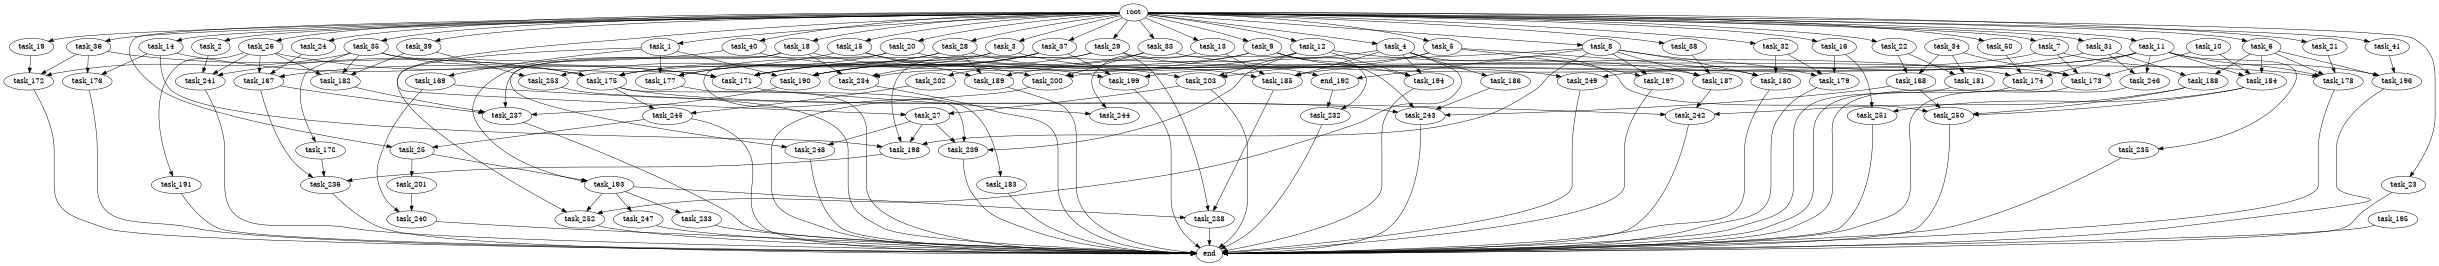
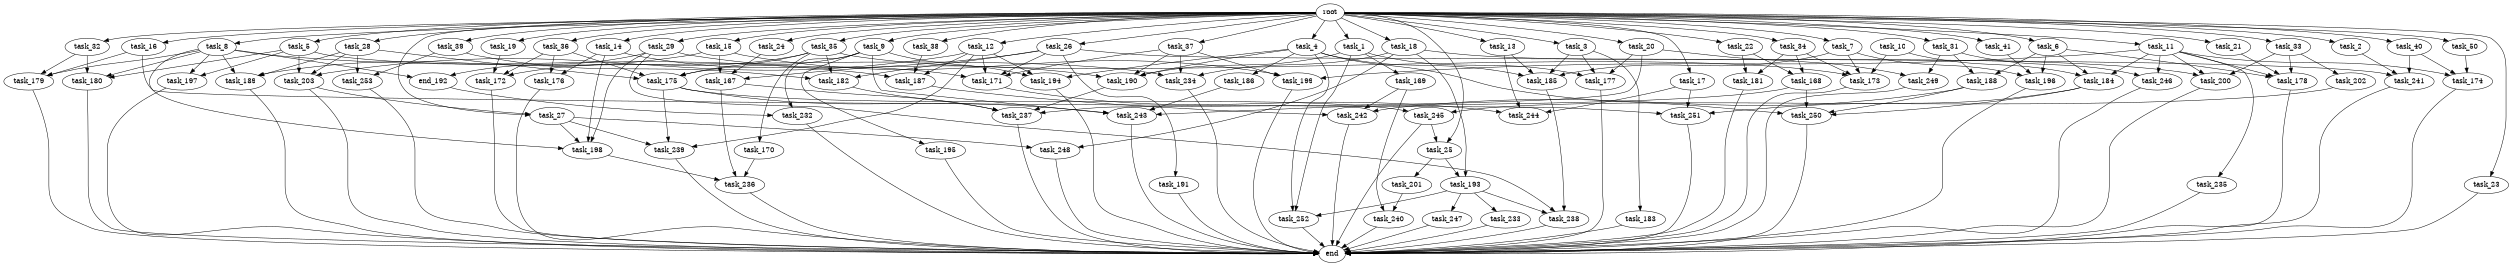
edge "root" -> "task_34": added
edge "task_9" -> "task_171": now "task_9" -> "task_195"
node "task_17": added
